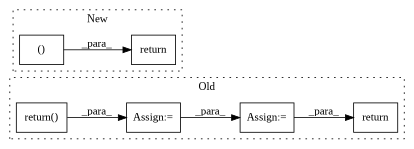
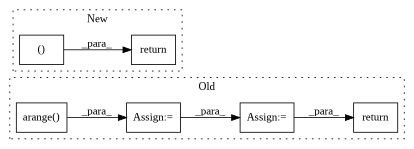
node "return()": label "return()" -> "arange()"
